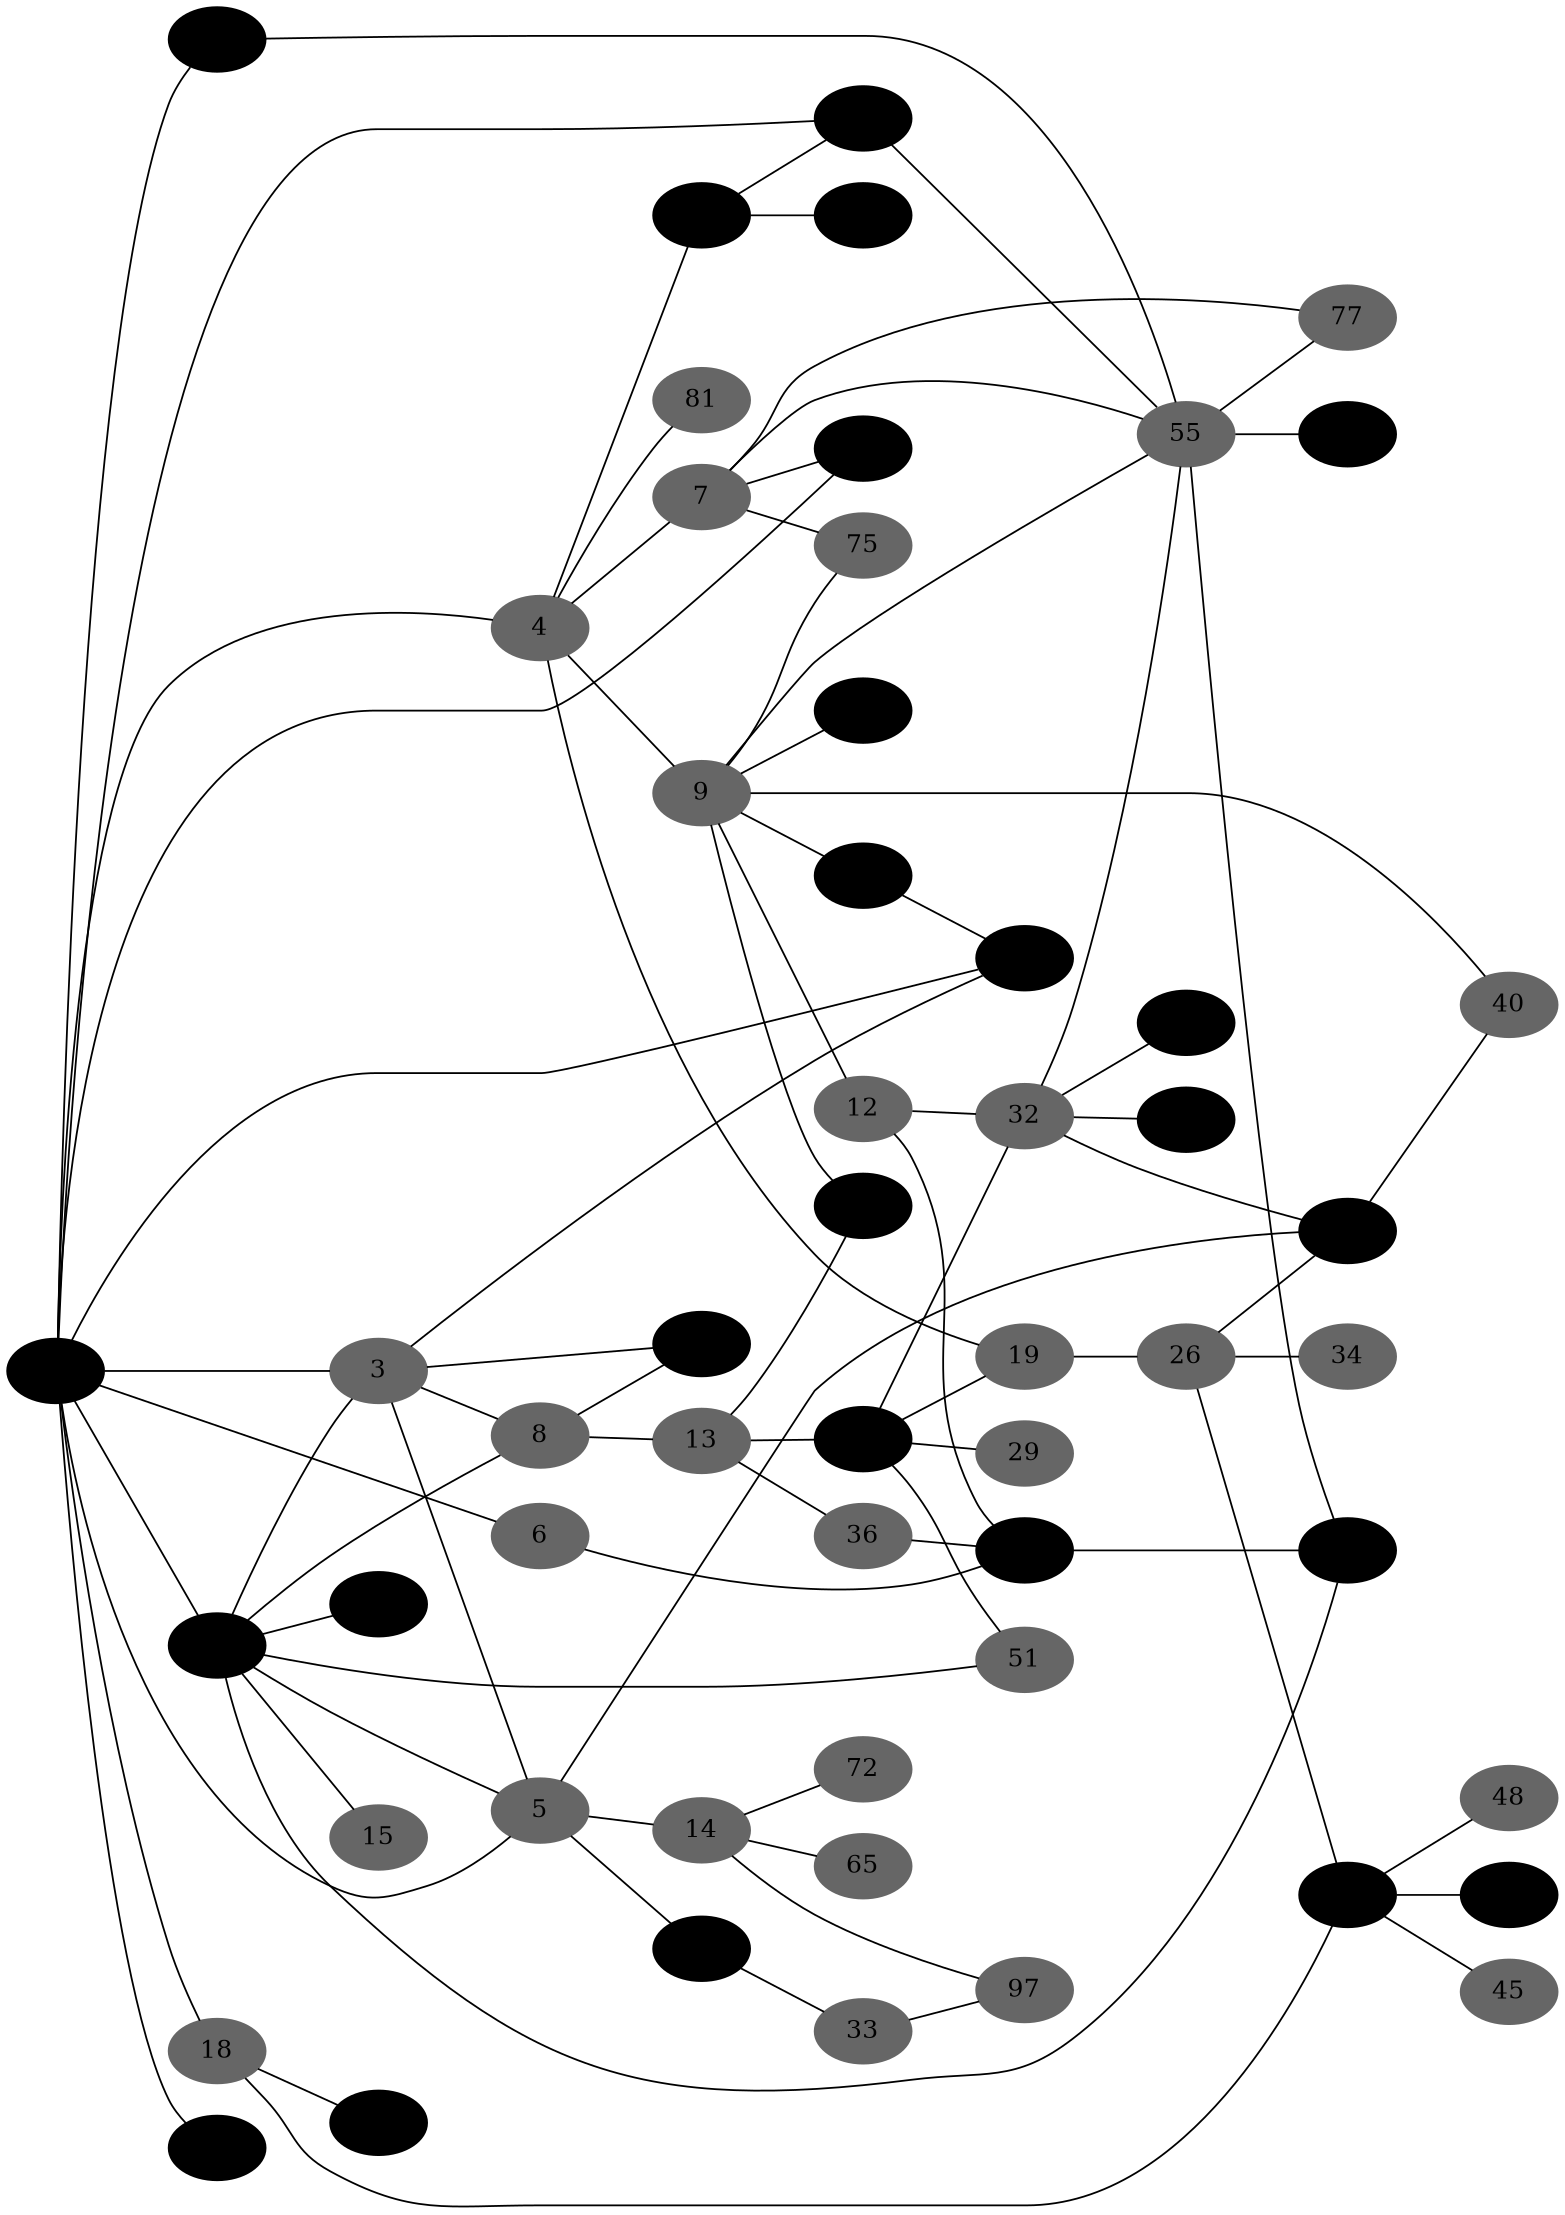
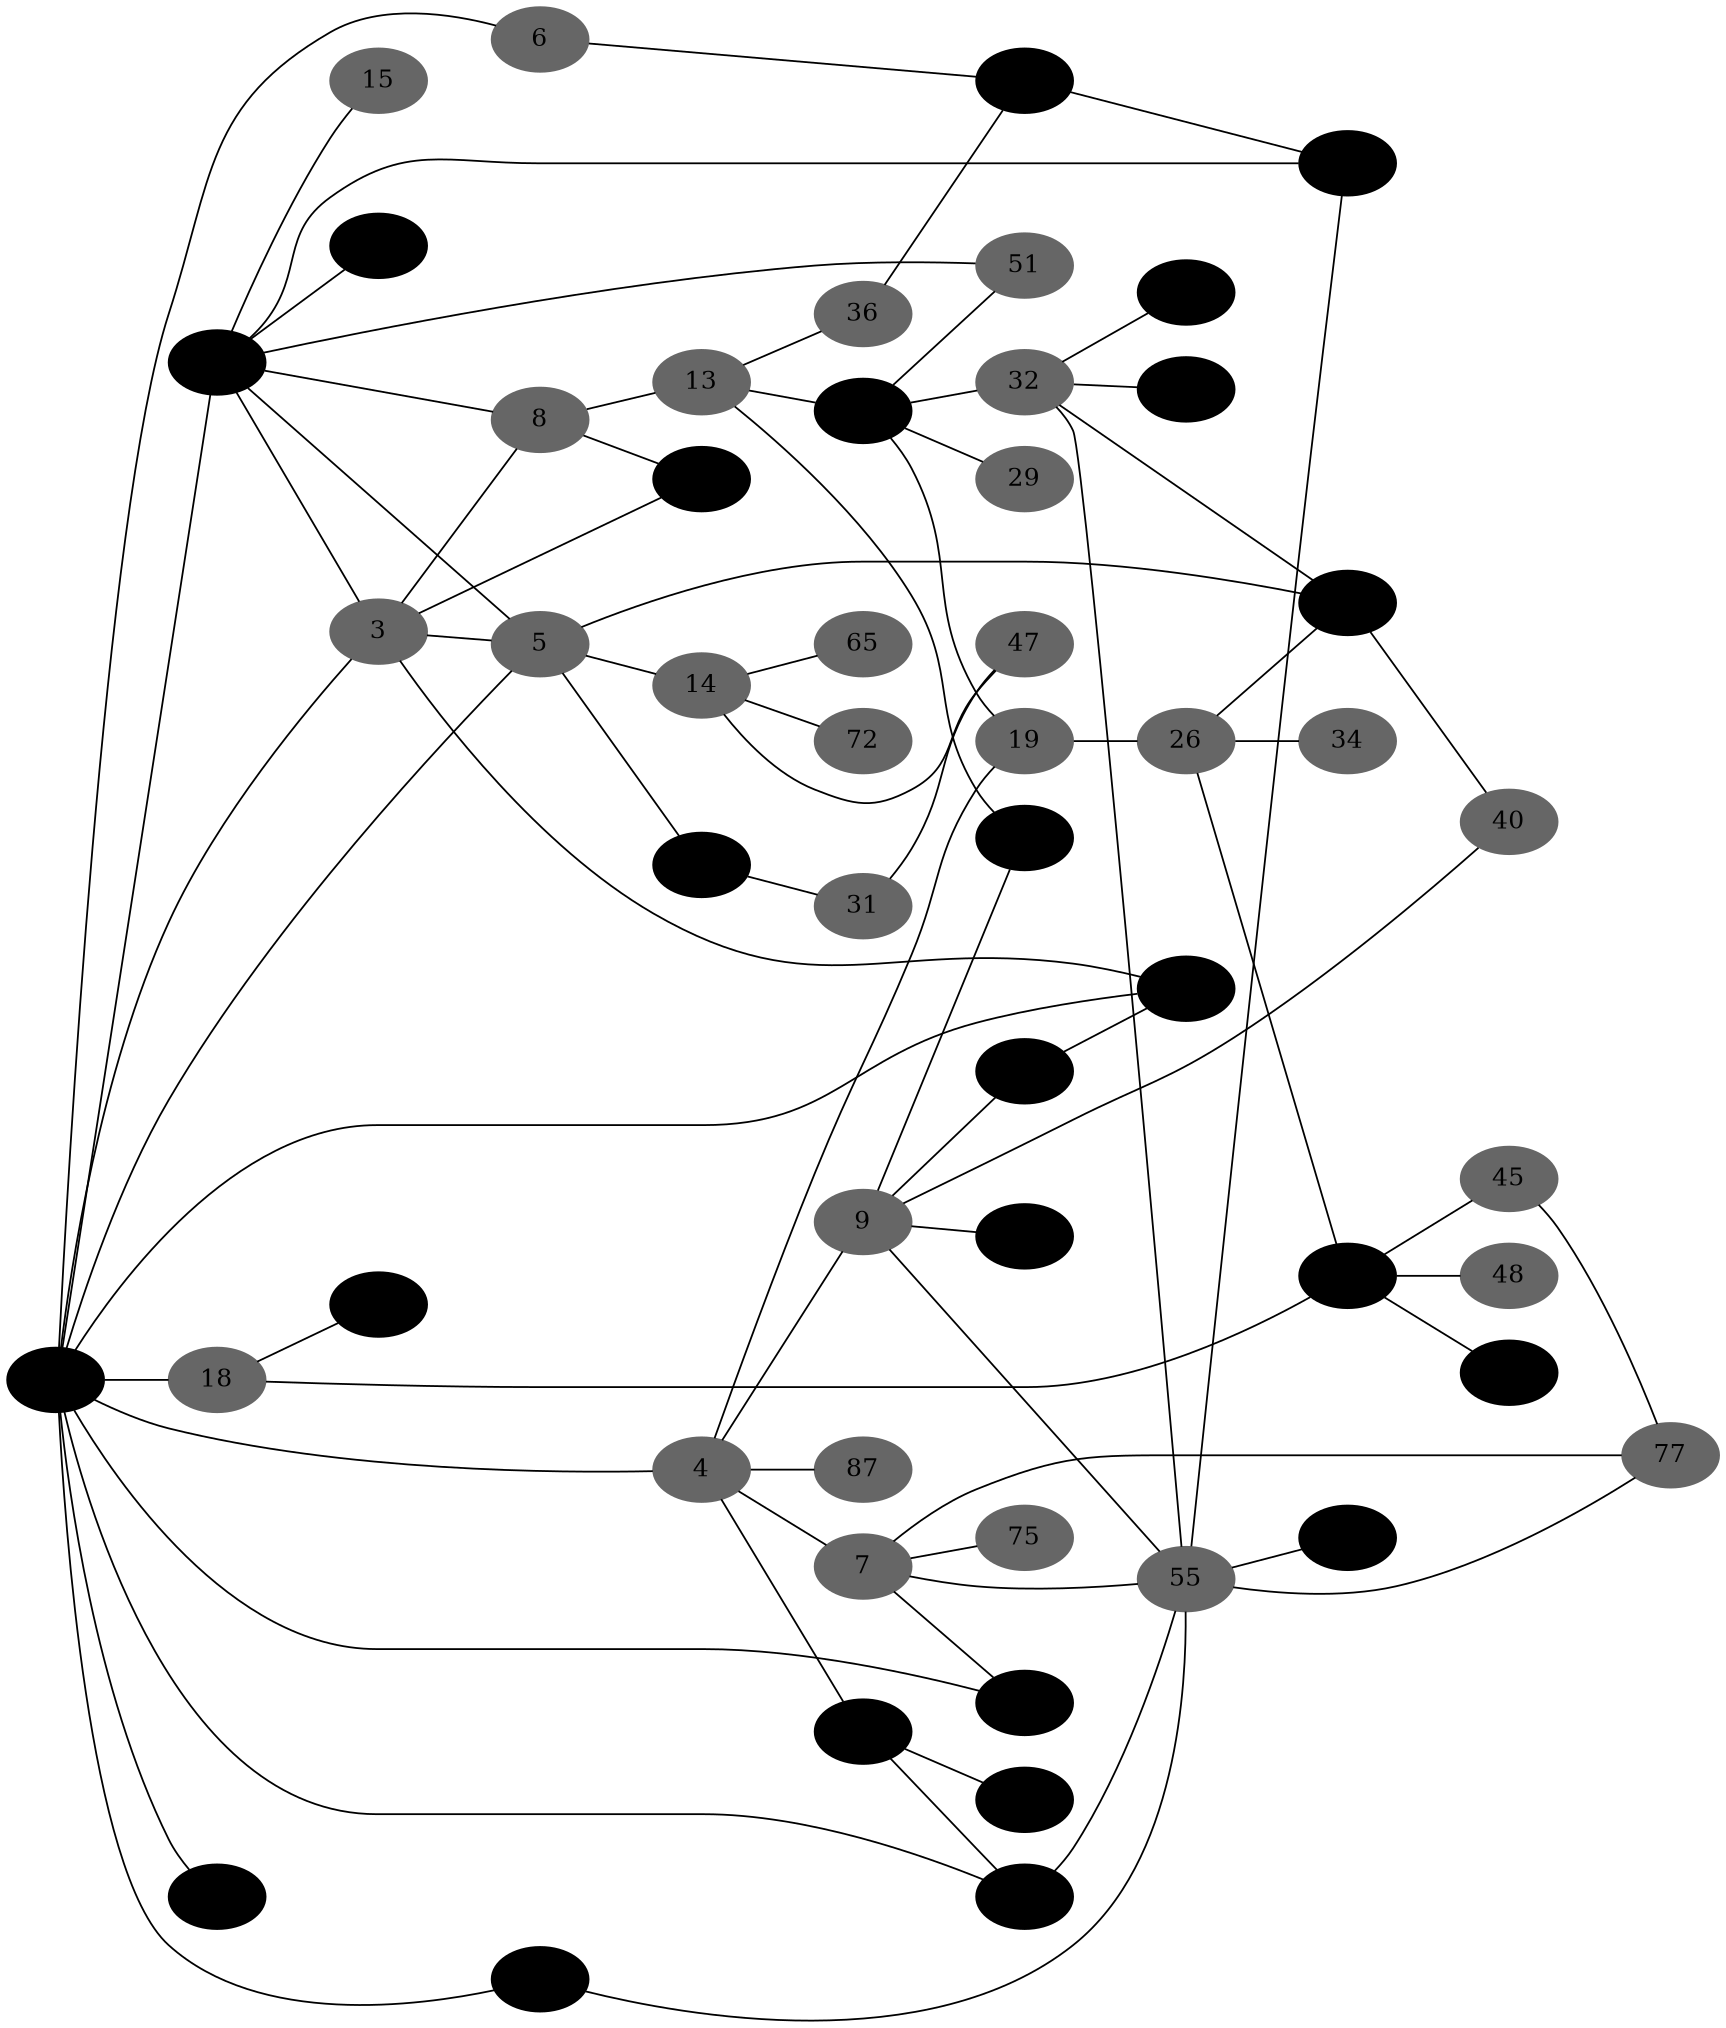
node "81": label "81" -> "87"
edge "75" -- "9": removed
node "12": removed
edge "45" -- "77": added
node "97": label "97" -> "47"
node "33": label "33" -> "31"
